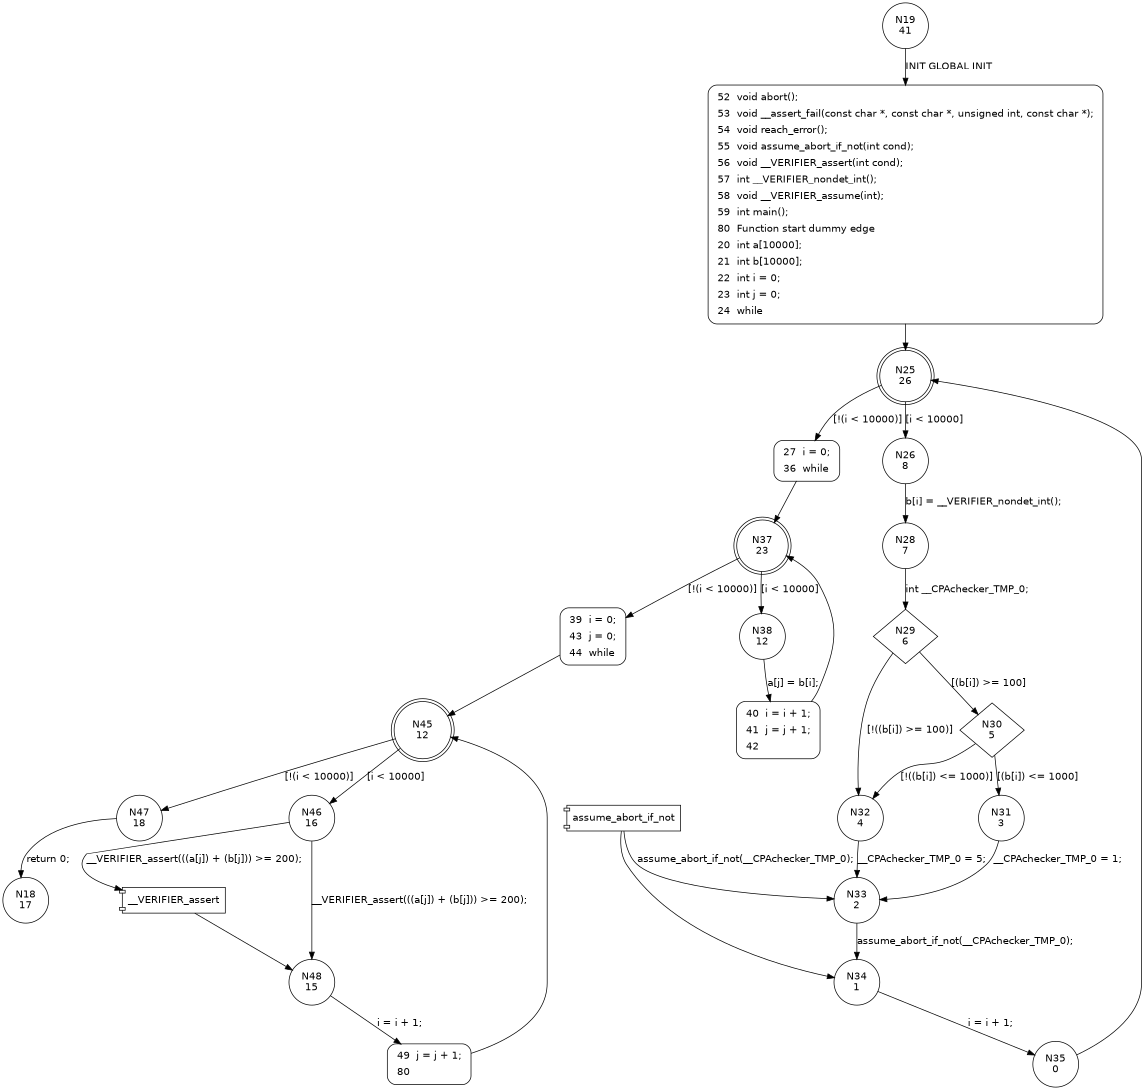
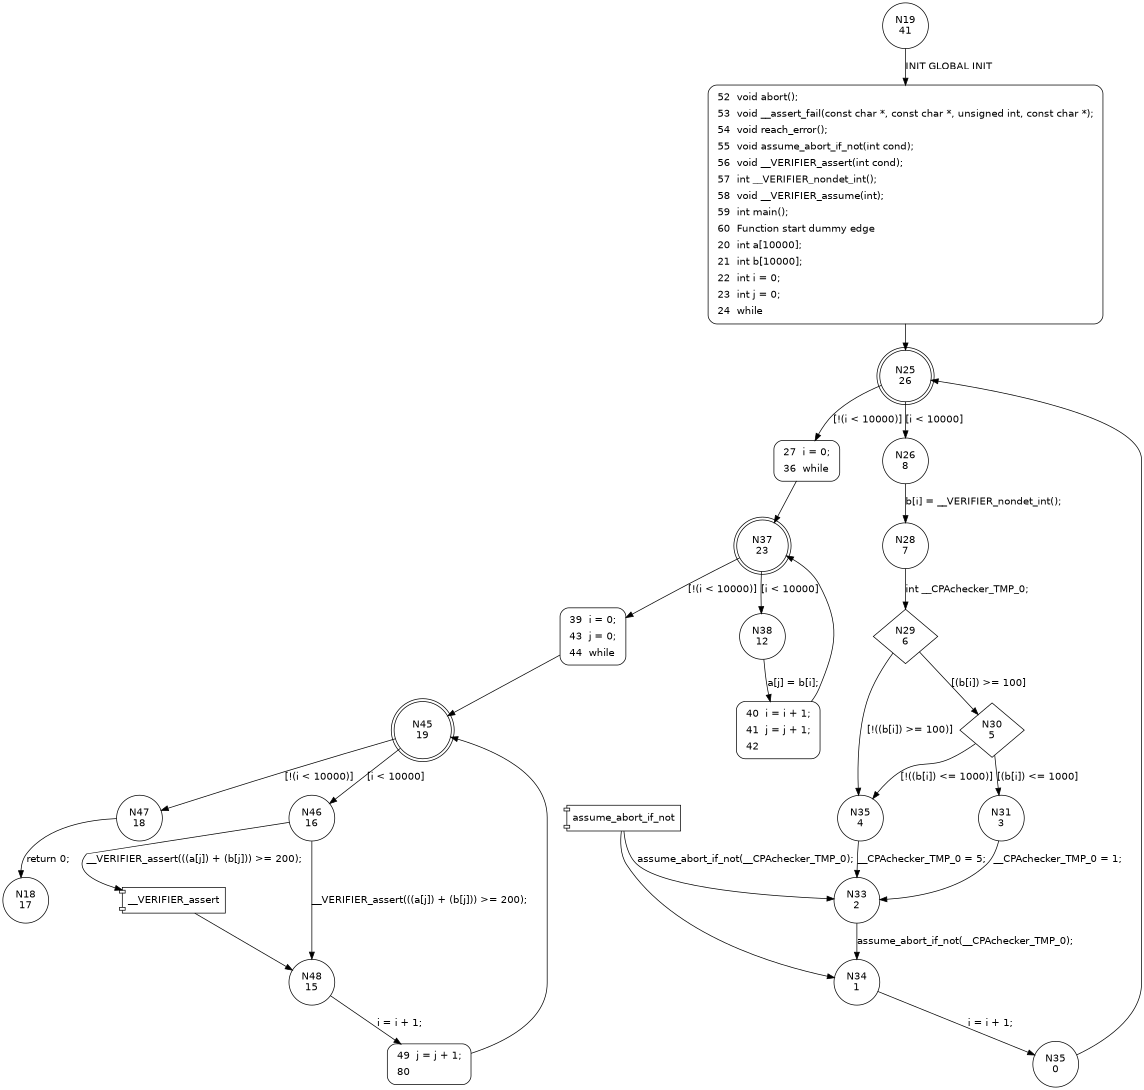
node "52": text "80" -> "60"
node "N45 12": label "N45 12" -> "N45 19"
node "N32 4": label "N32 4" -> "N35 4"
